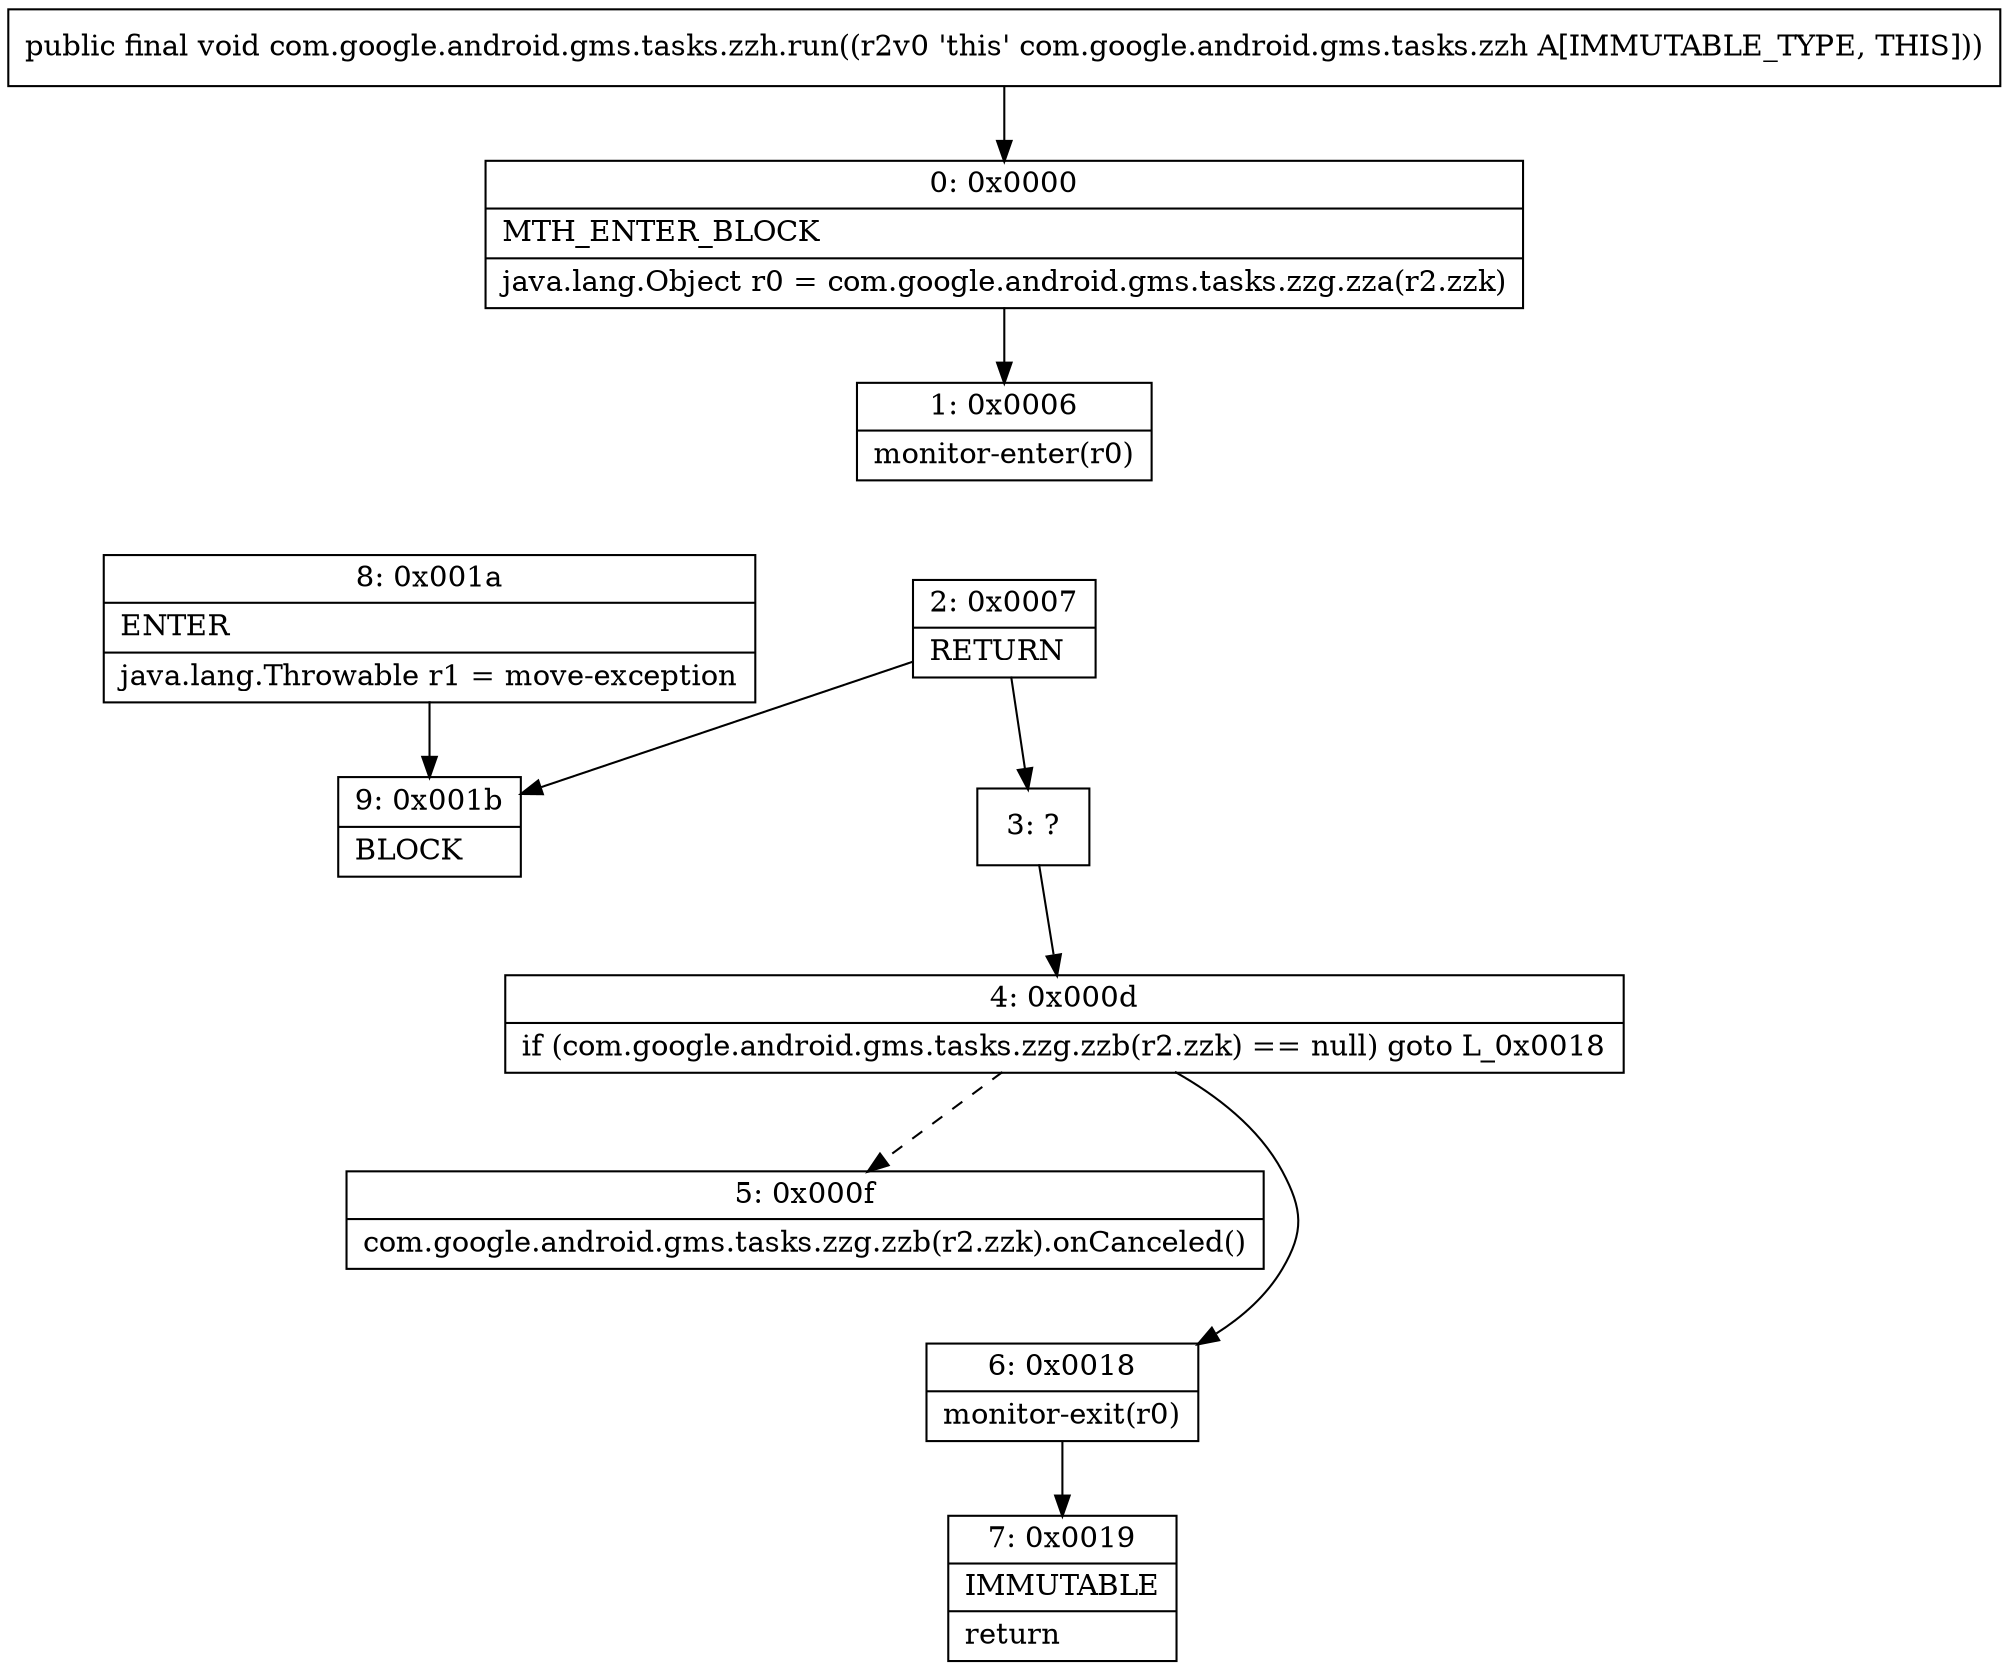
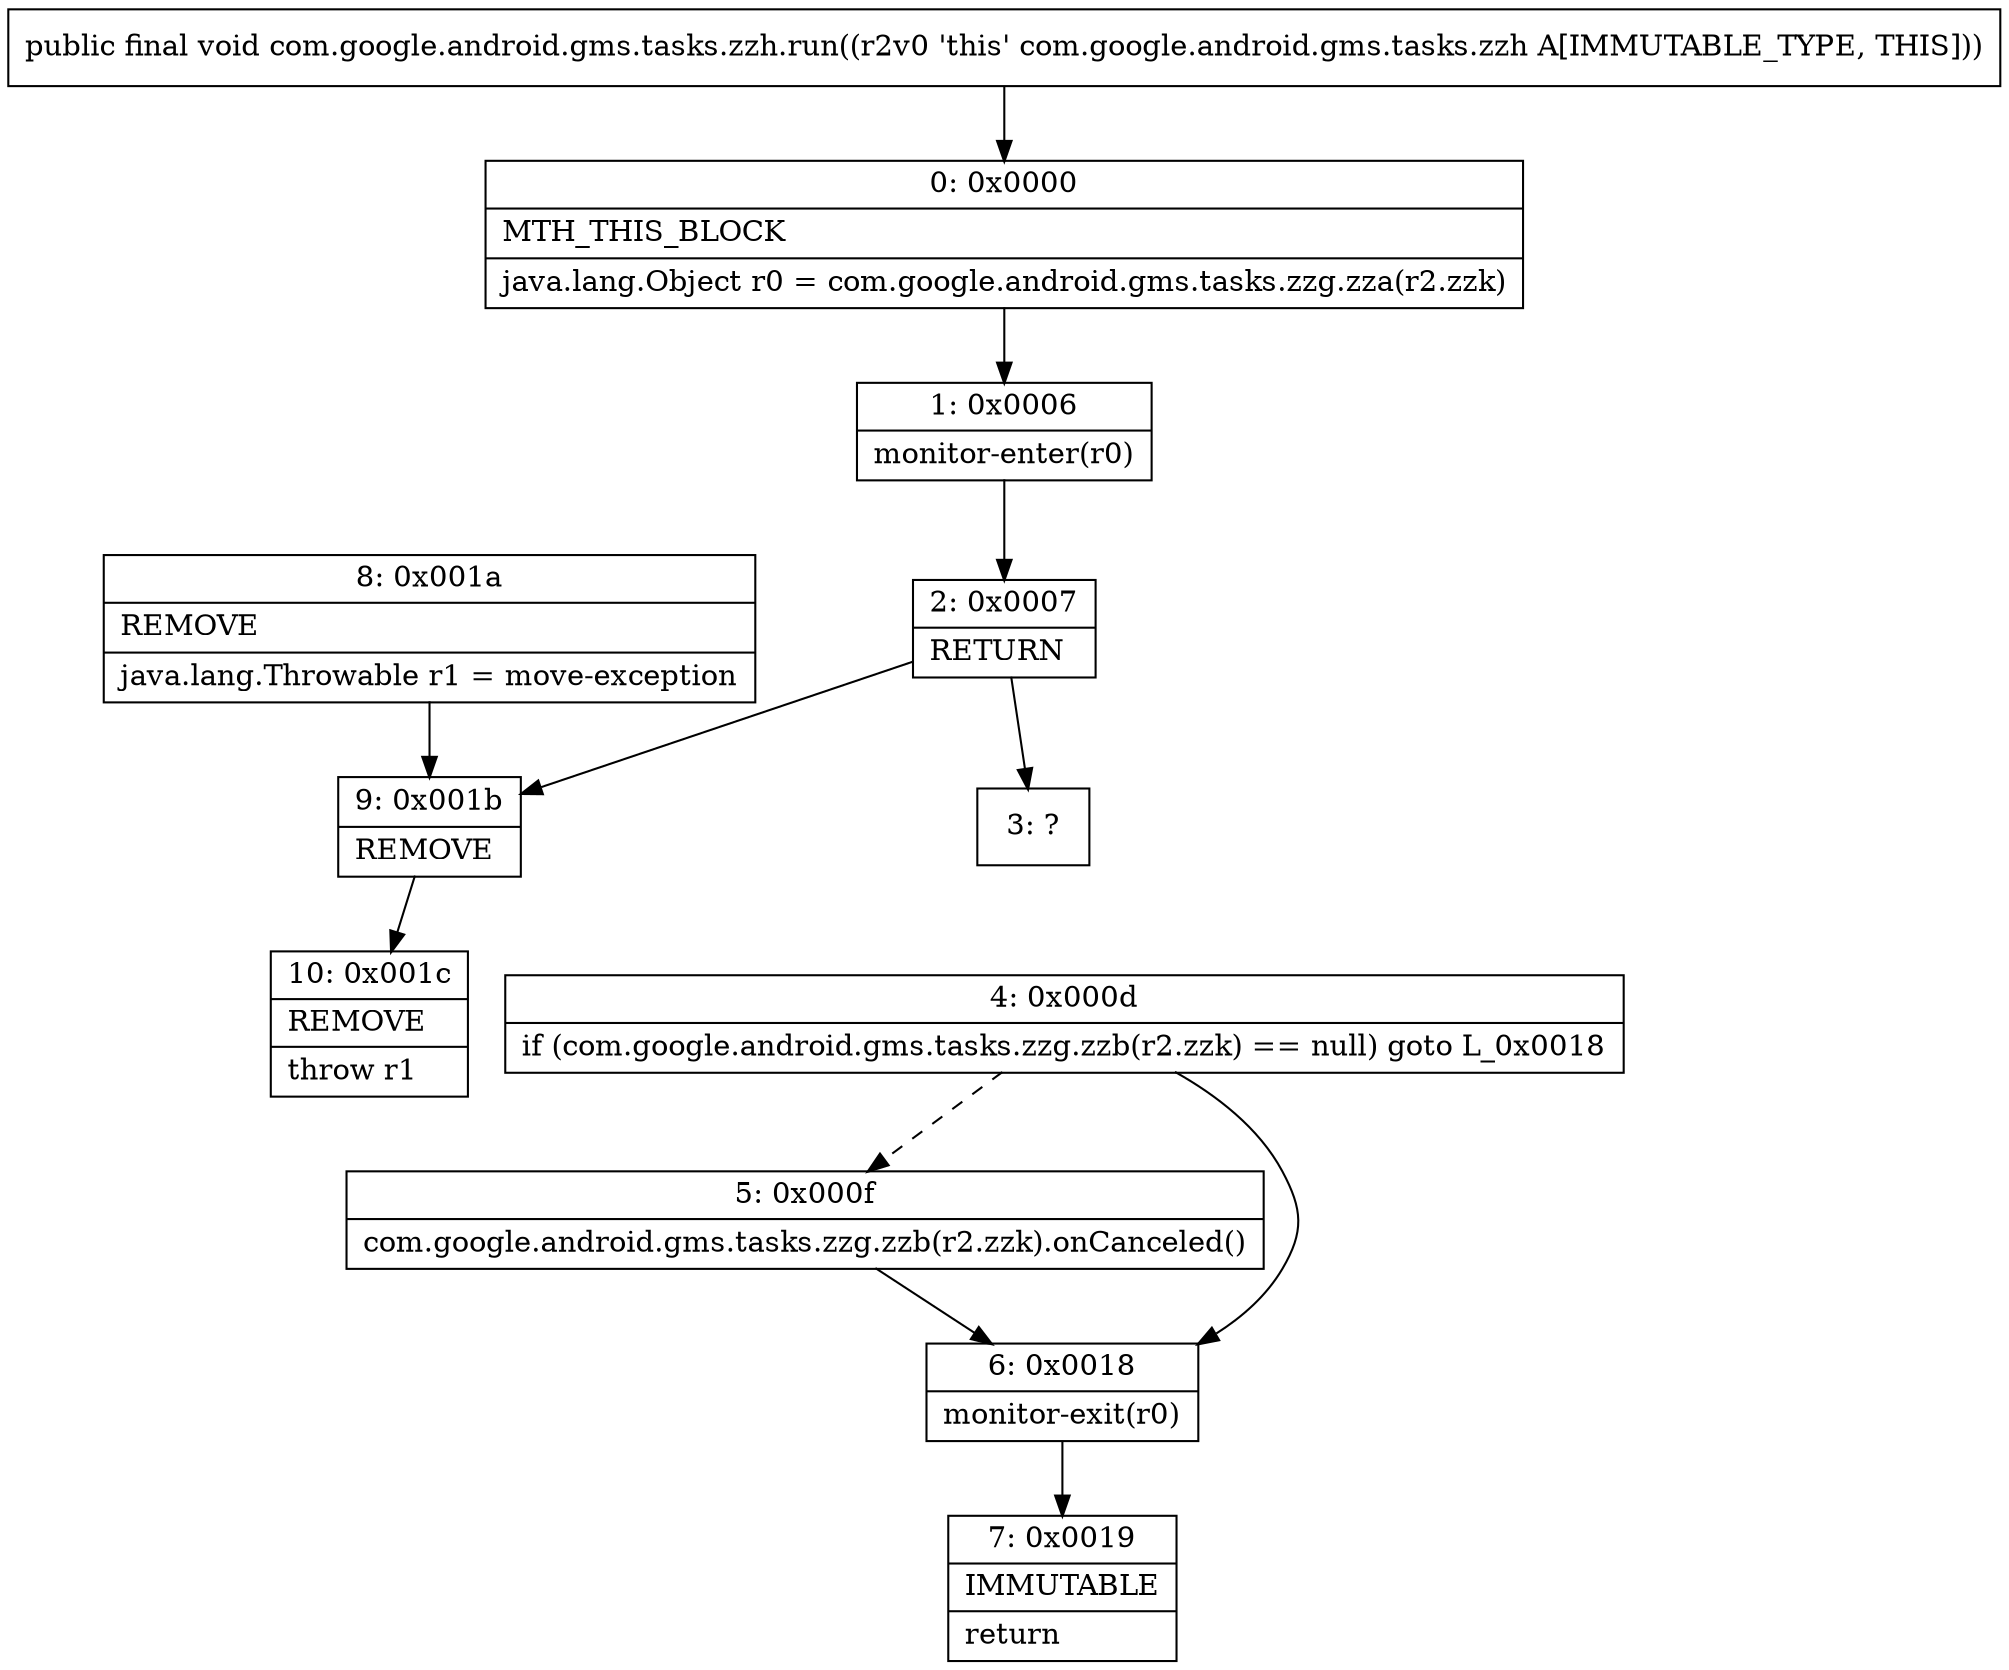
node "0: 0x0000": text "MTH_ENTER_BLOCK" -> "MTH_THIS_BLOCK"
edge "1: 0x0006" -> "2: 0x0007": added
node "8: 0x001a": text "ENTER" -> "REMOVE"
node "9: 0x001b": text "BLOCK" -> "REMOVE"
edge "3: ?" -> "4: 0x000d": removed
node "10: 0x001c": added
edge "5: 0x000f" -> "6: 0x0018": added
